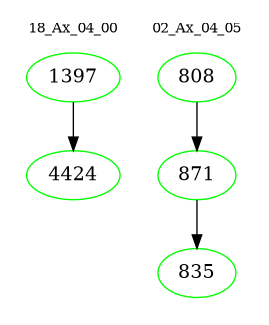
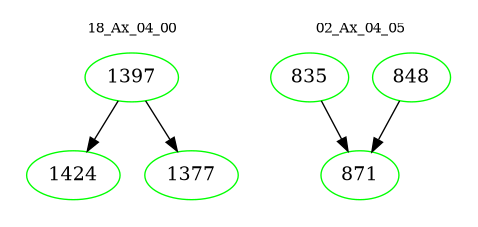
node "808": label "808" -> "848"
node "4424": label "4424" -> "1424"
node "1377": added
edge "871" -> "835": reversed
